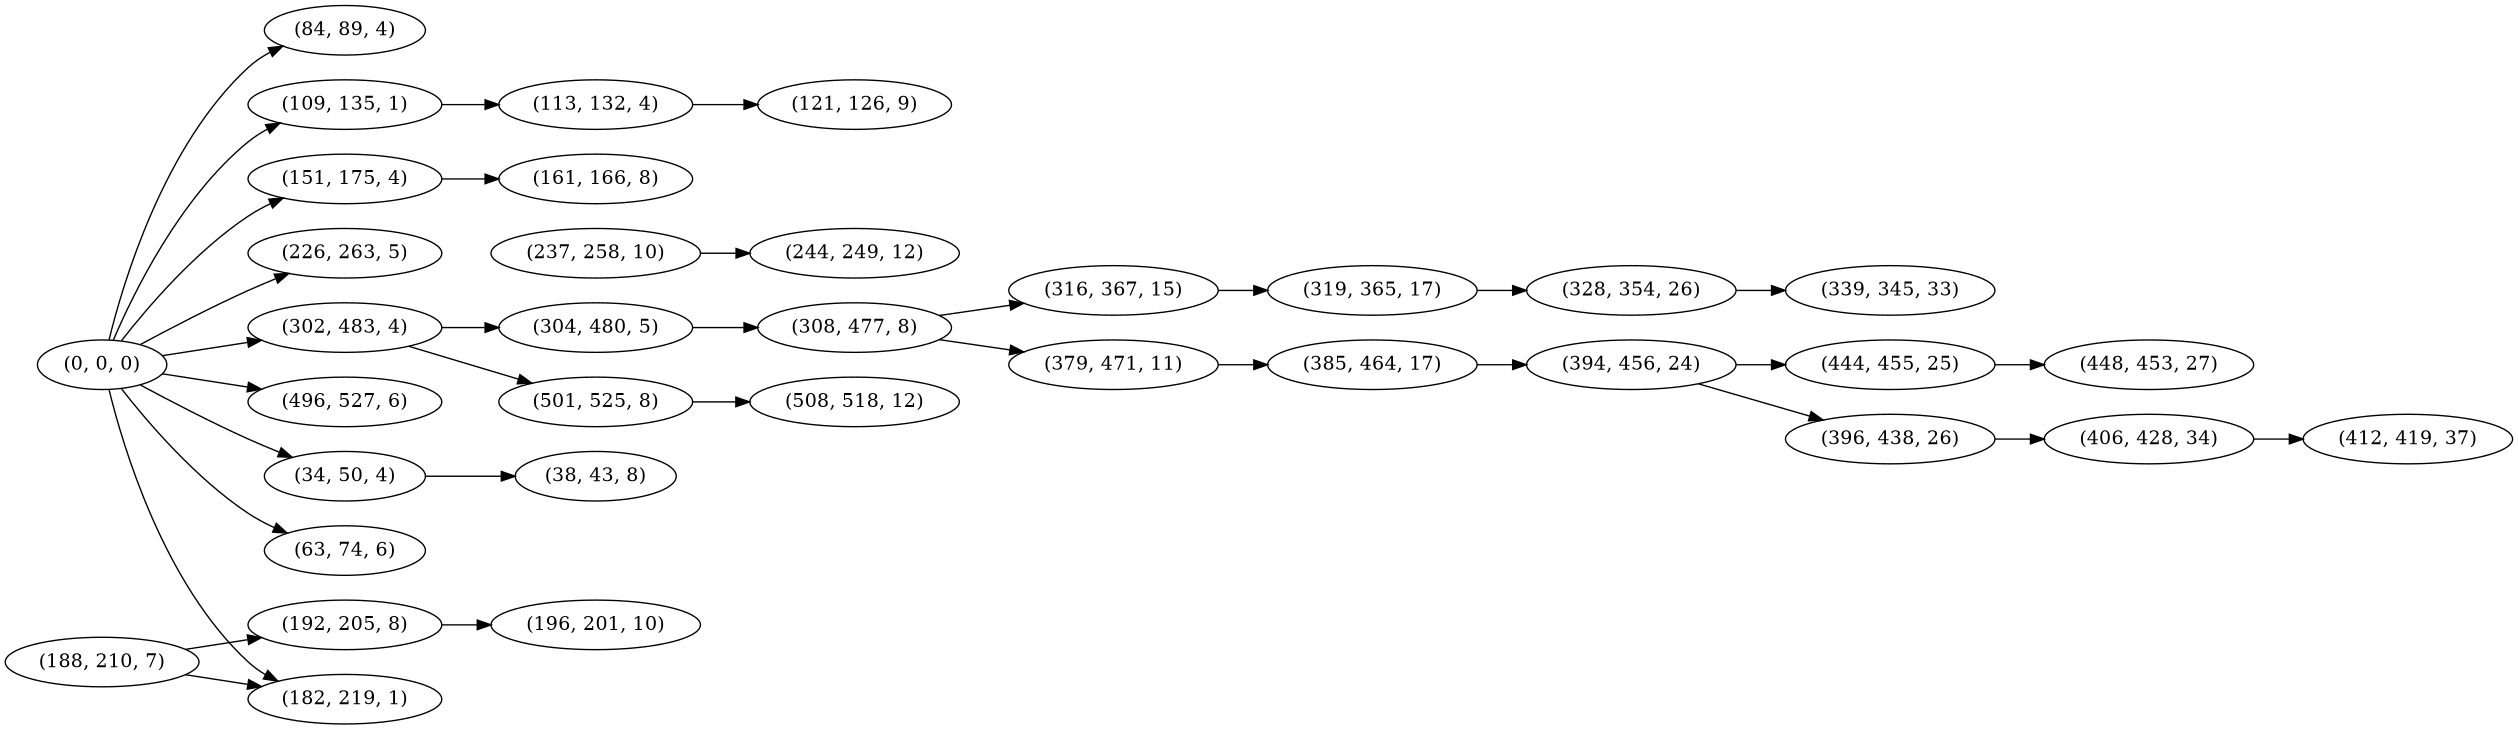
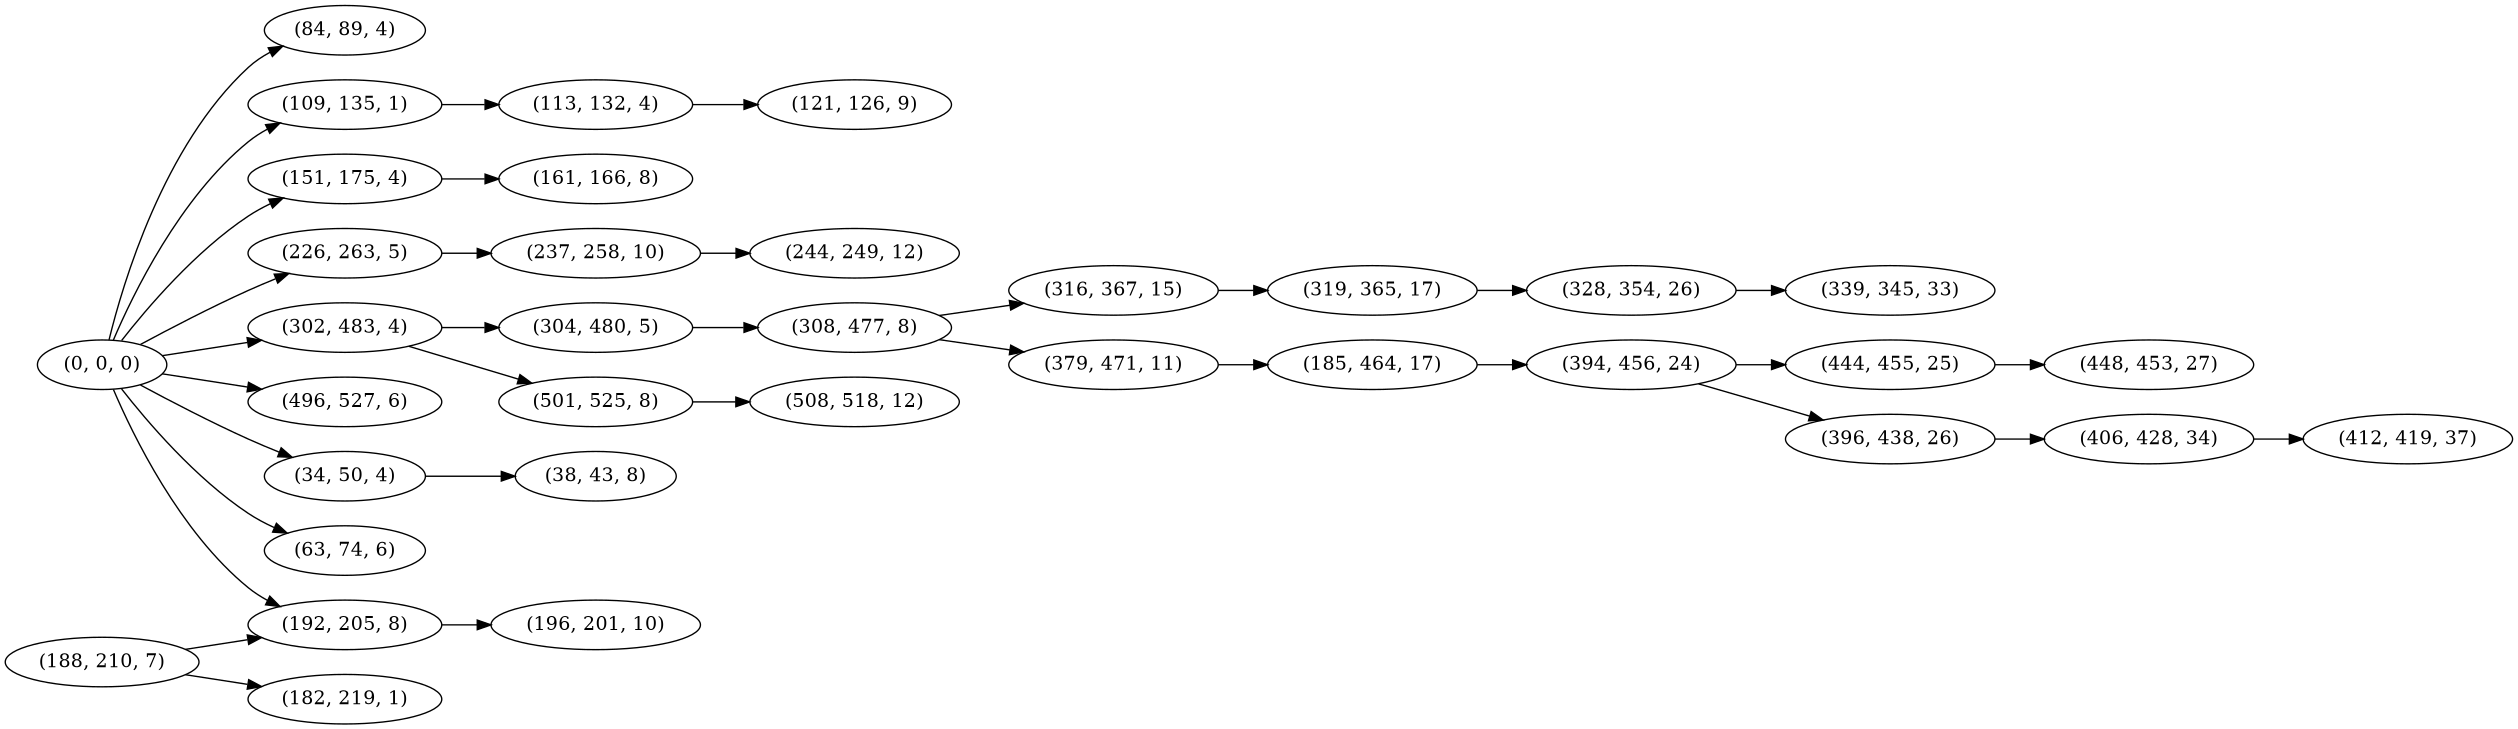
edge "(226, 263, 5)" -> "(237, 258, 10)": added
node "(385, 464, 17)": label "(385, 464, 17)" -> "(185, 464, 17)"
edge "(0, 0, 0)" -> "(182, 219, 1)": now "(0, 0, 0)" -> "(192, 205, 8)"
